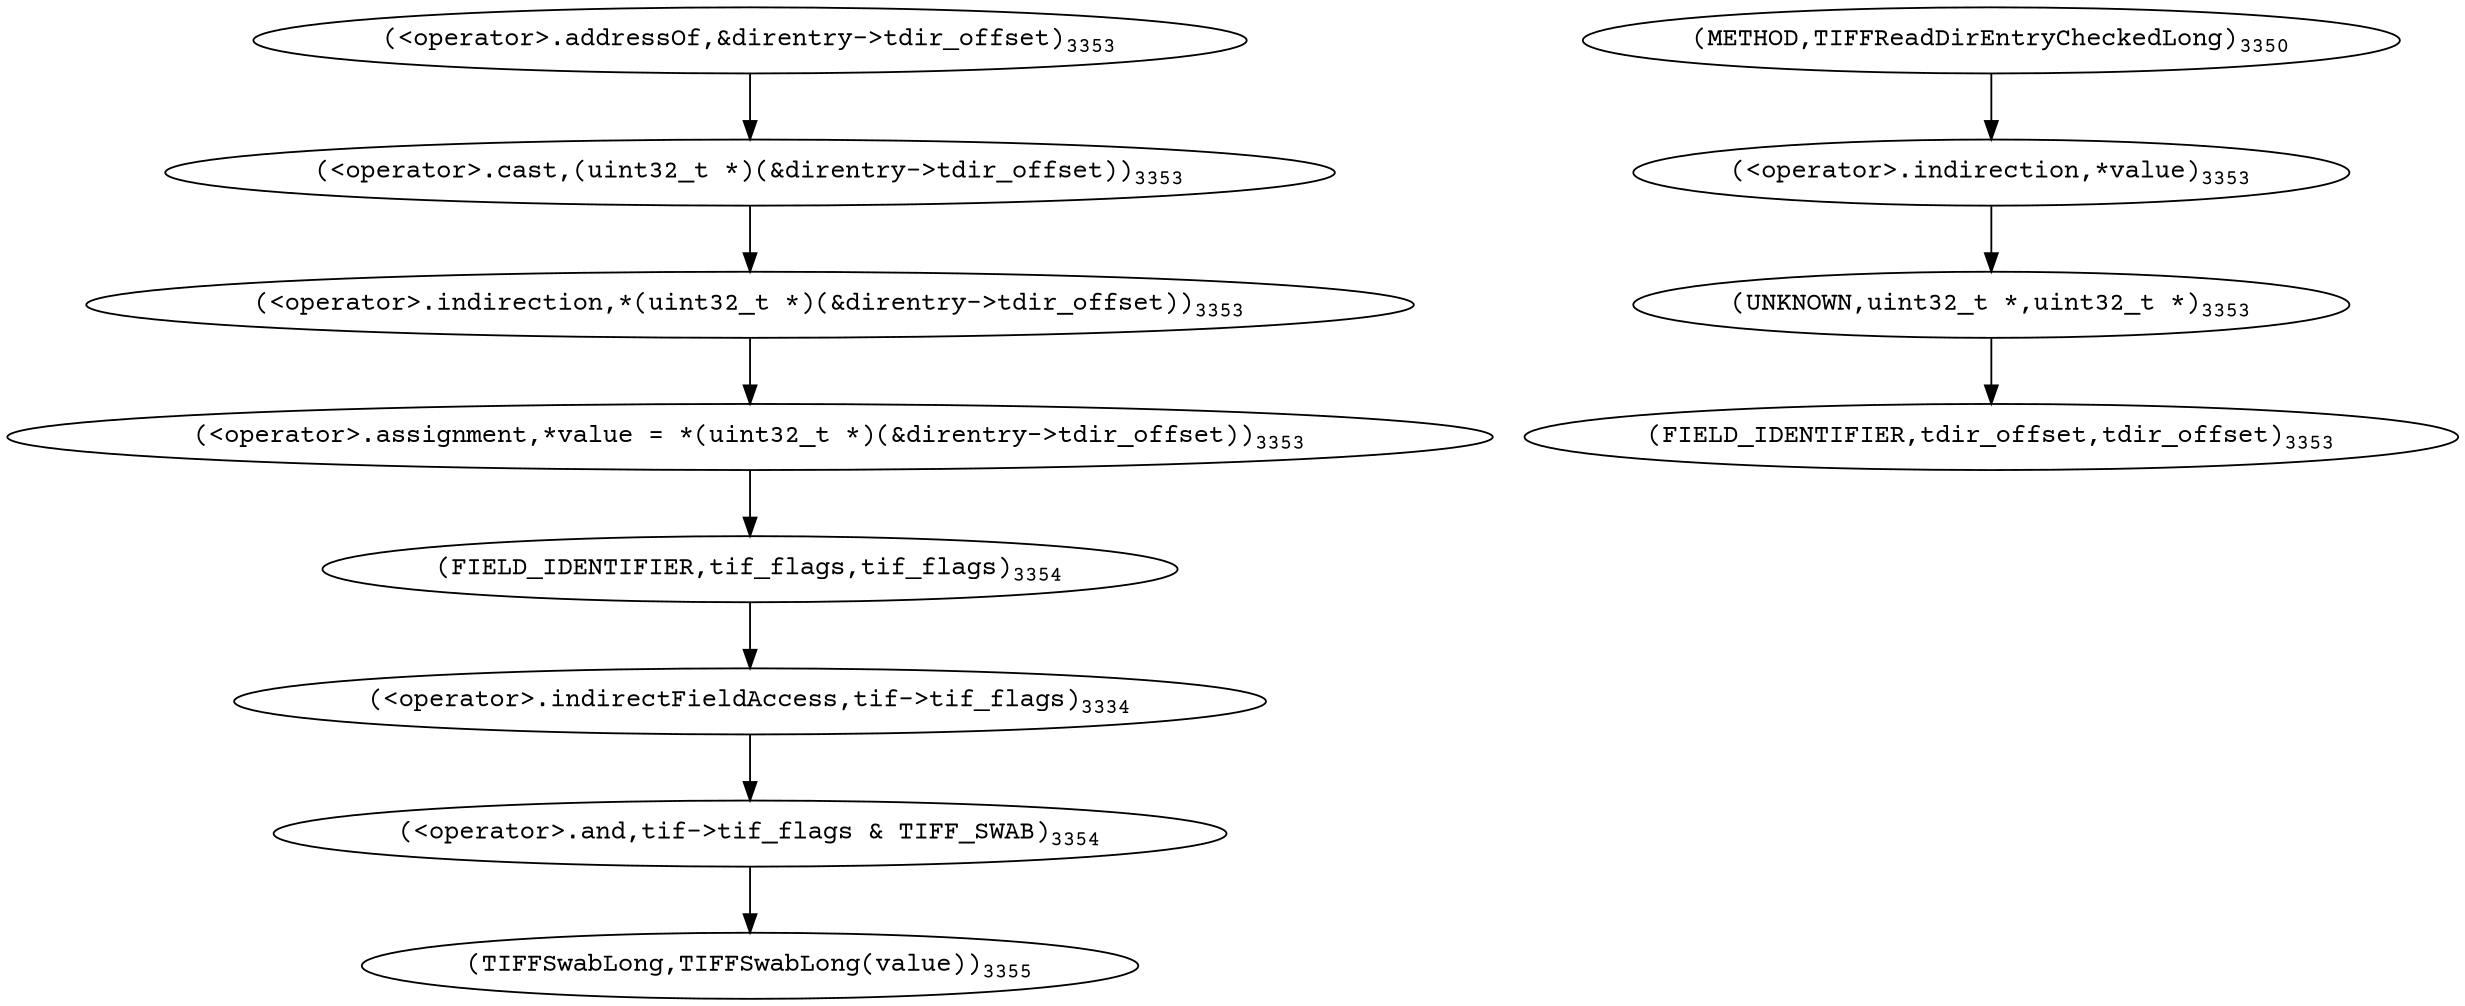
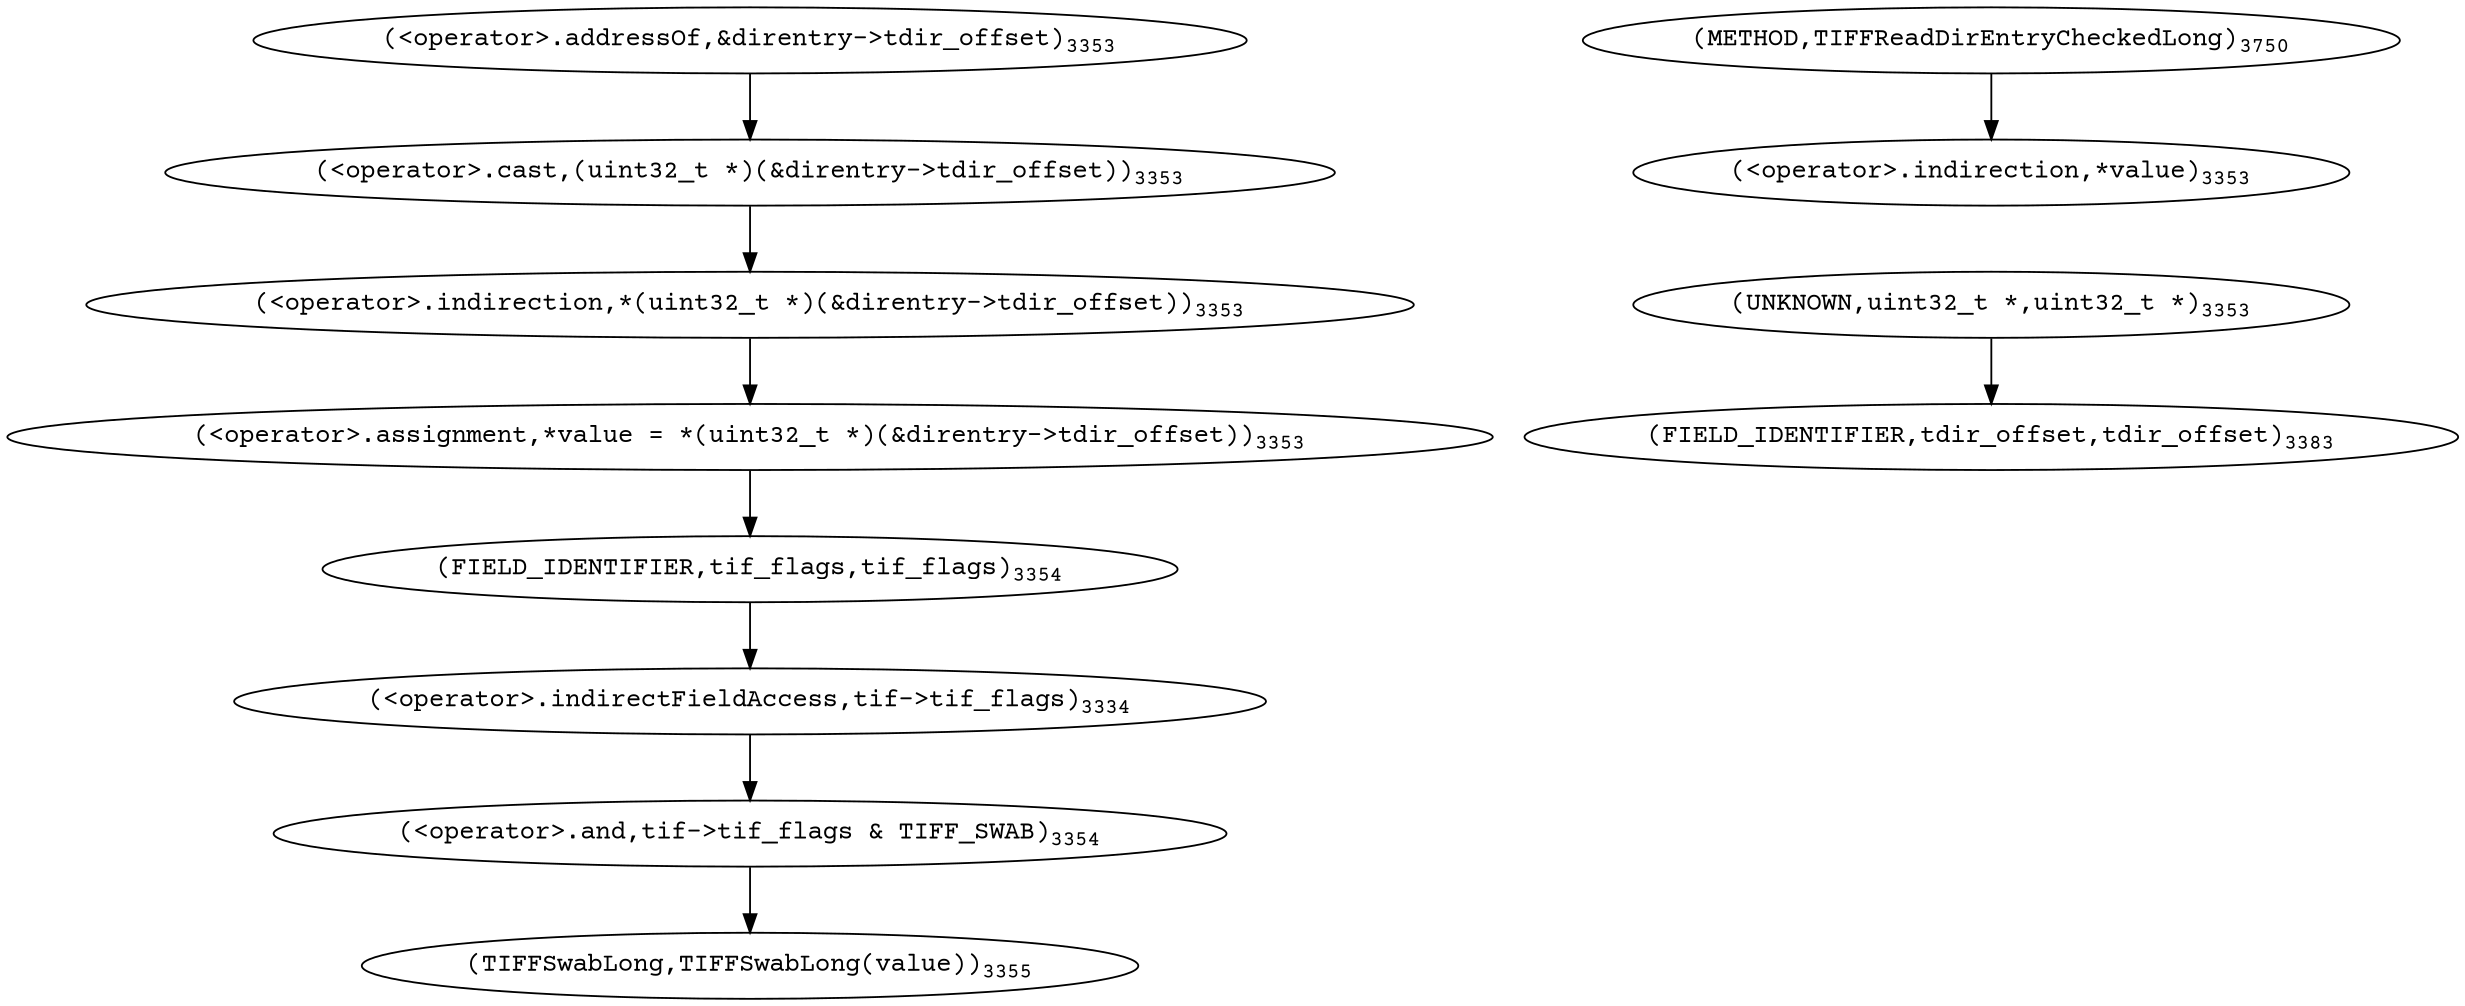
node "(METHOD,TIFFReadDirEntryCheckedLong)": text "3350" -> "3750"
edge "(<operator>.indirection,*value)" -> "(UNKNOWN,uint32_t *,uint32_t *)": removed
node "(FIELD_IDENTIFIER,tdir_offset,tdir_offset)": text "3353" -> "3383"
